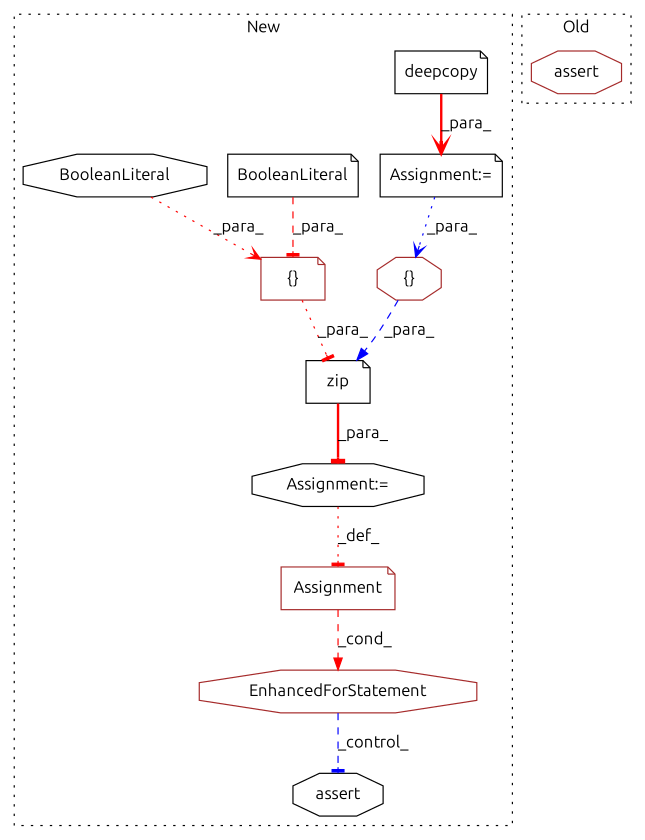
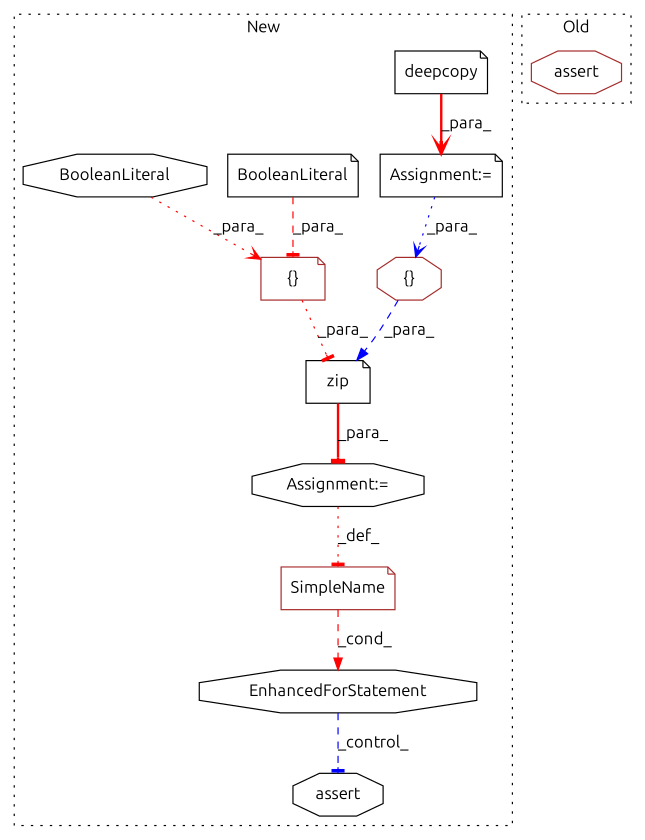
node "Assignment": label "Assignment" -> "SimpleName"
node "EnhancedForStatement": color brown -> black
